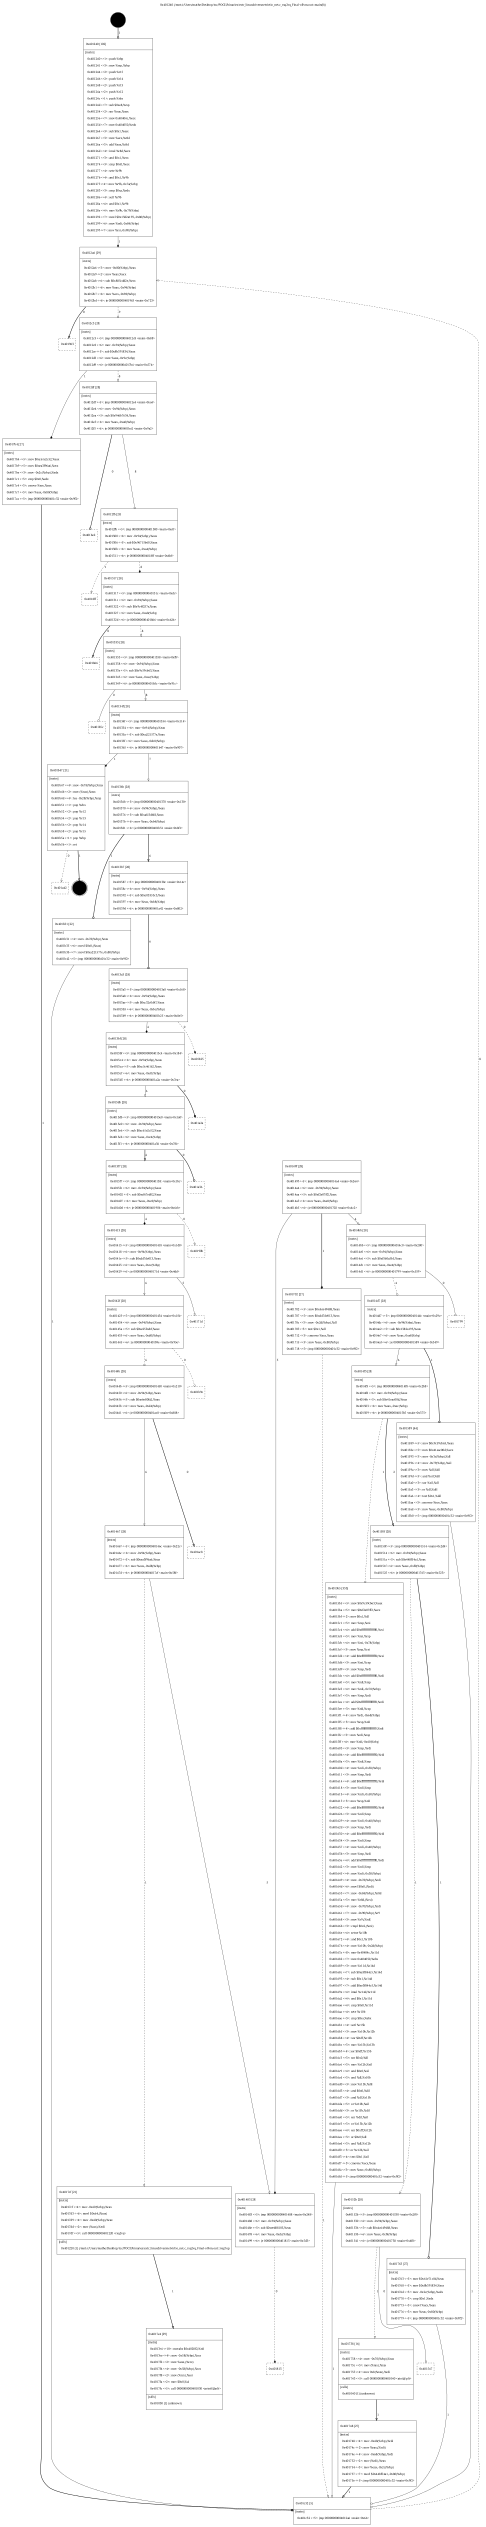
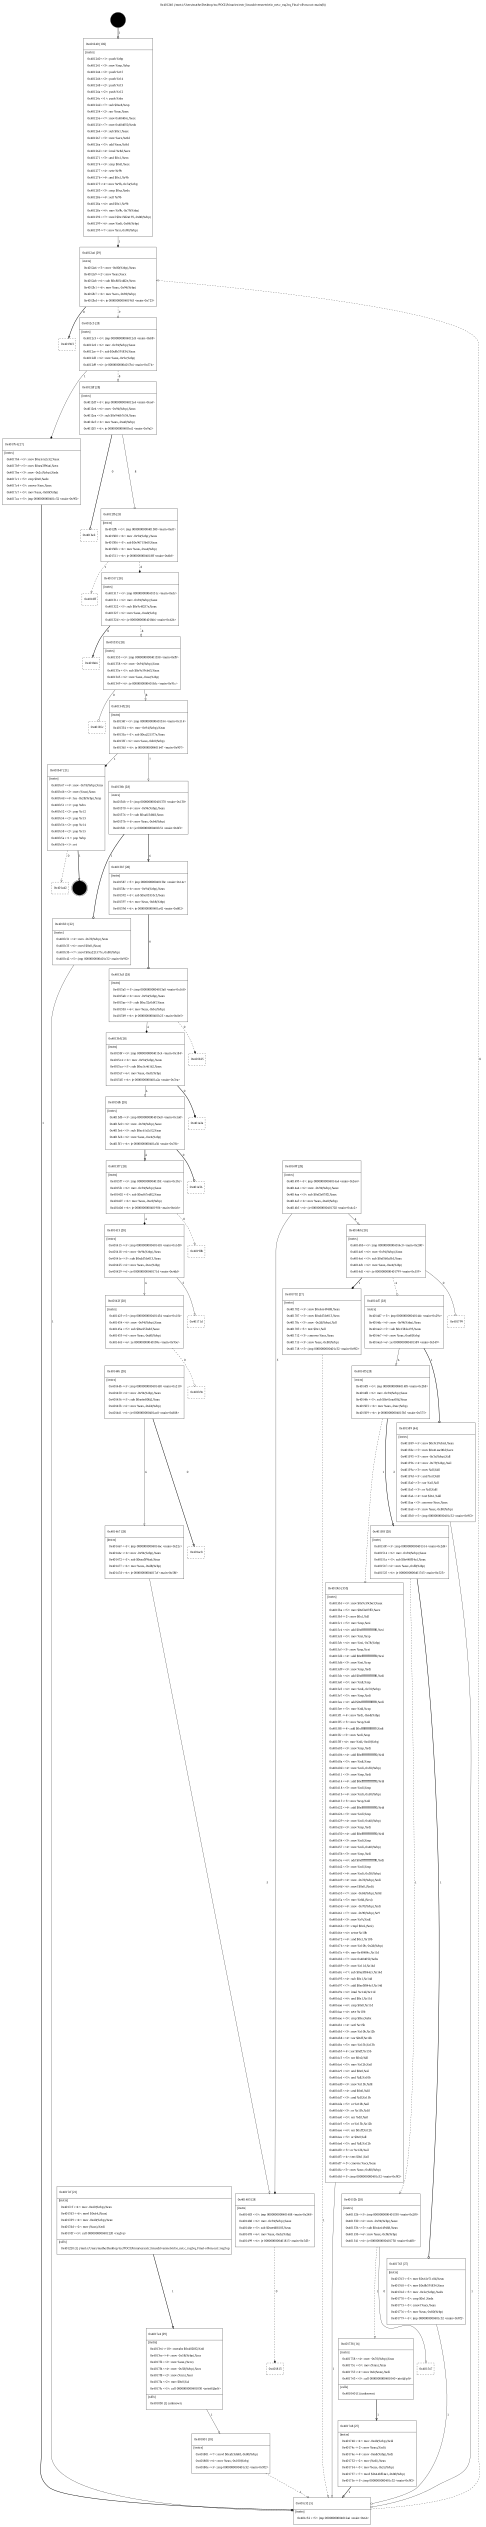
edge "0x40149f [28]" -> "0x401702 [27]": now "0x4014bb [28]" -> "0x401702 [27]"
edge "0x40142f [28]" -> "0x40144b [28]": removed, label "6"
edge "0x401467 [28]" -> "0x4017cf [21]": removed, label "1"
node "0x401801 [18]": added
